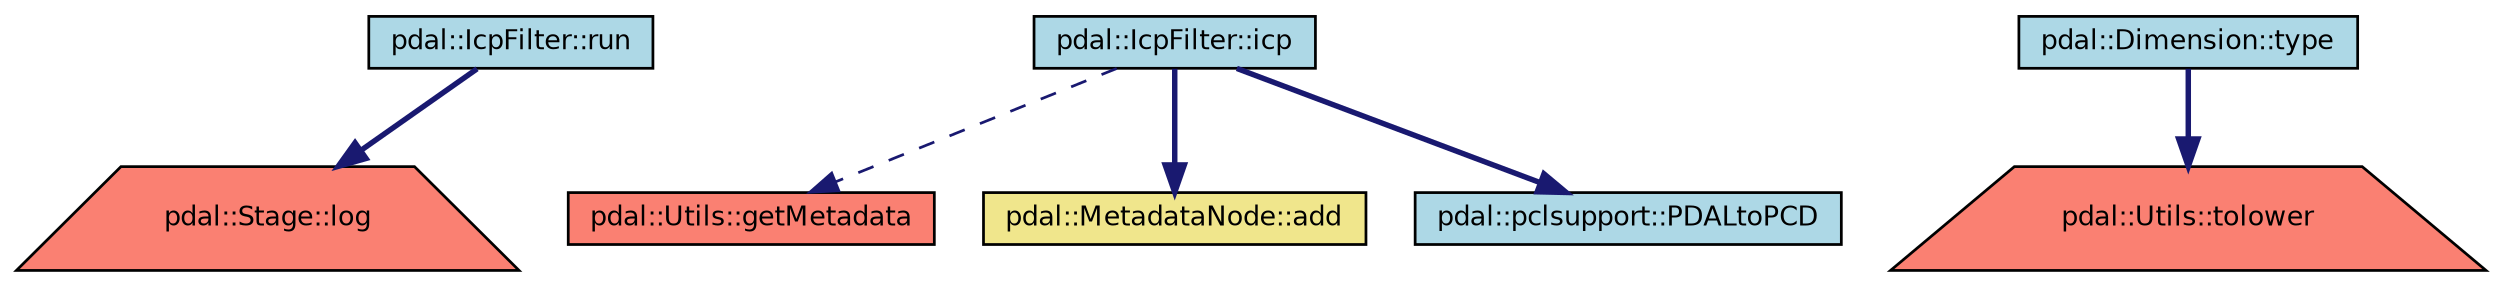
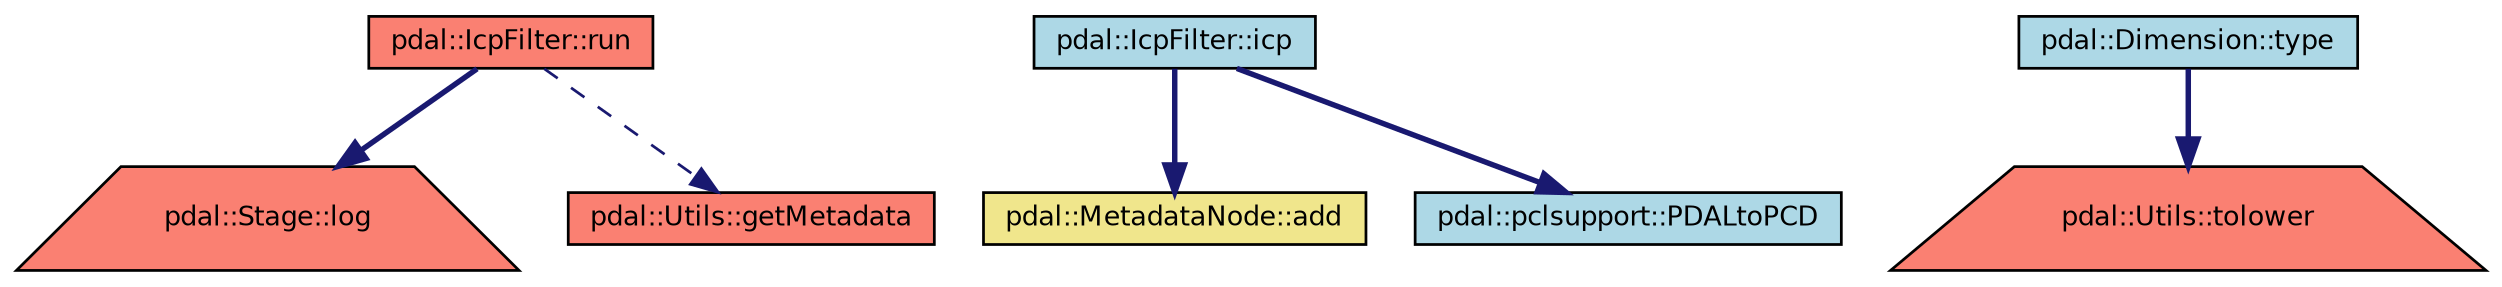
node "pdal::IcpFilter::run": fillcolor lightblue -> salmon
edge "pdal::IcpFilter::icp" -> "pdal::Utils::getMetadata": now "pdal::IcpFilter::run" -> "pdal::Utils::getMetadata"
